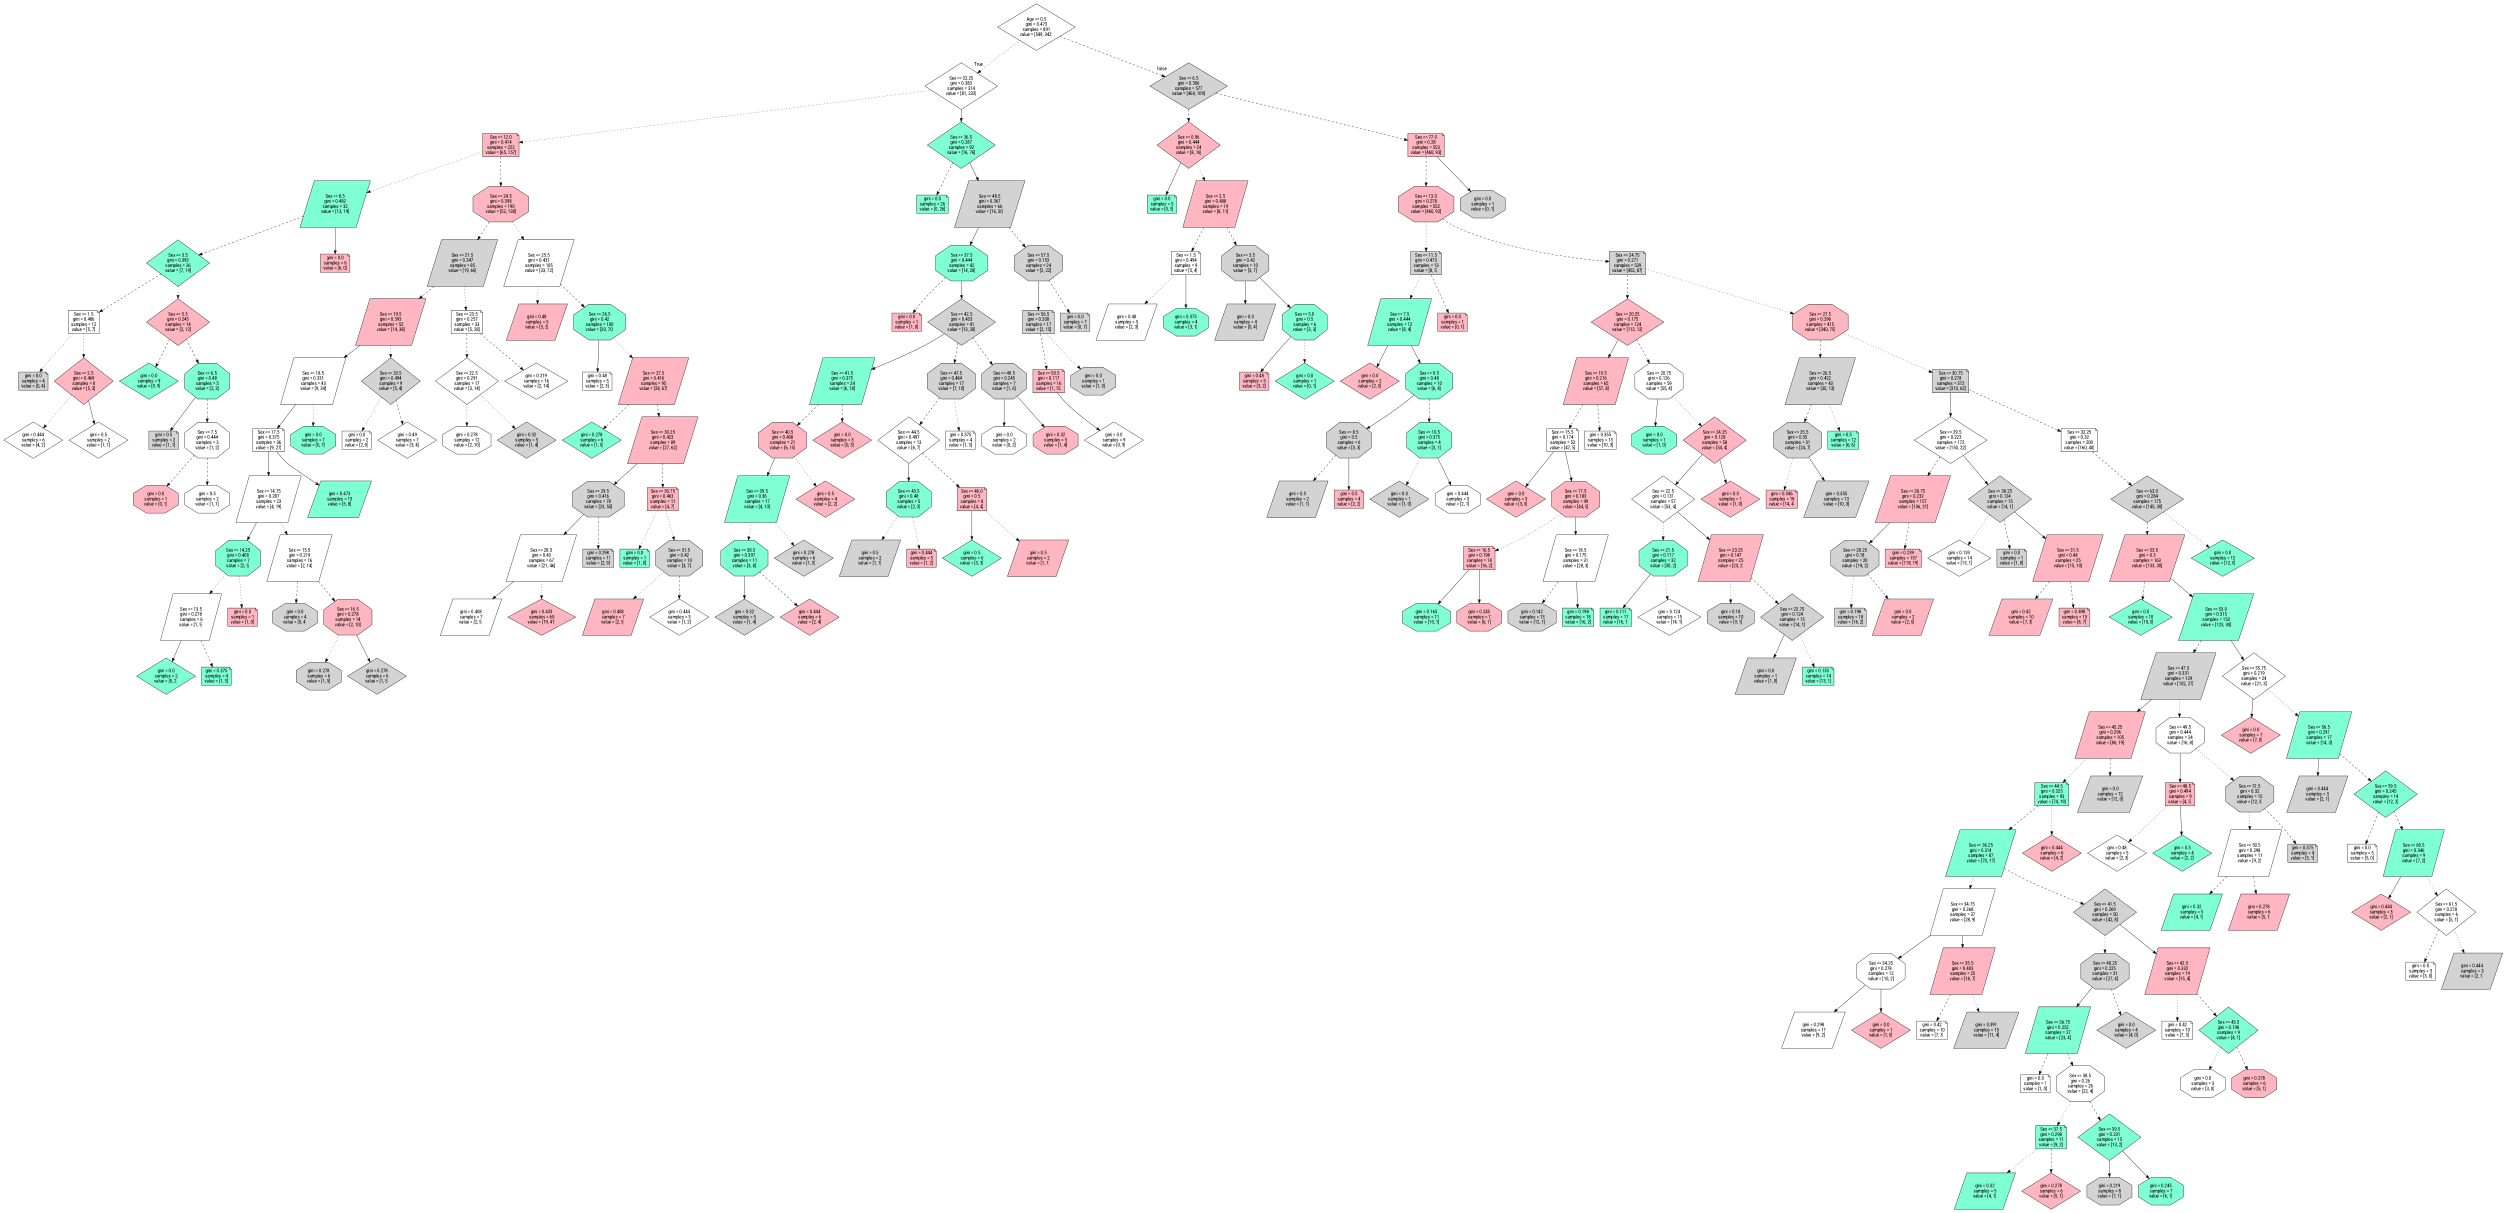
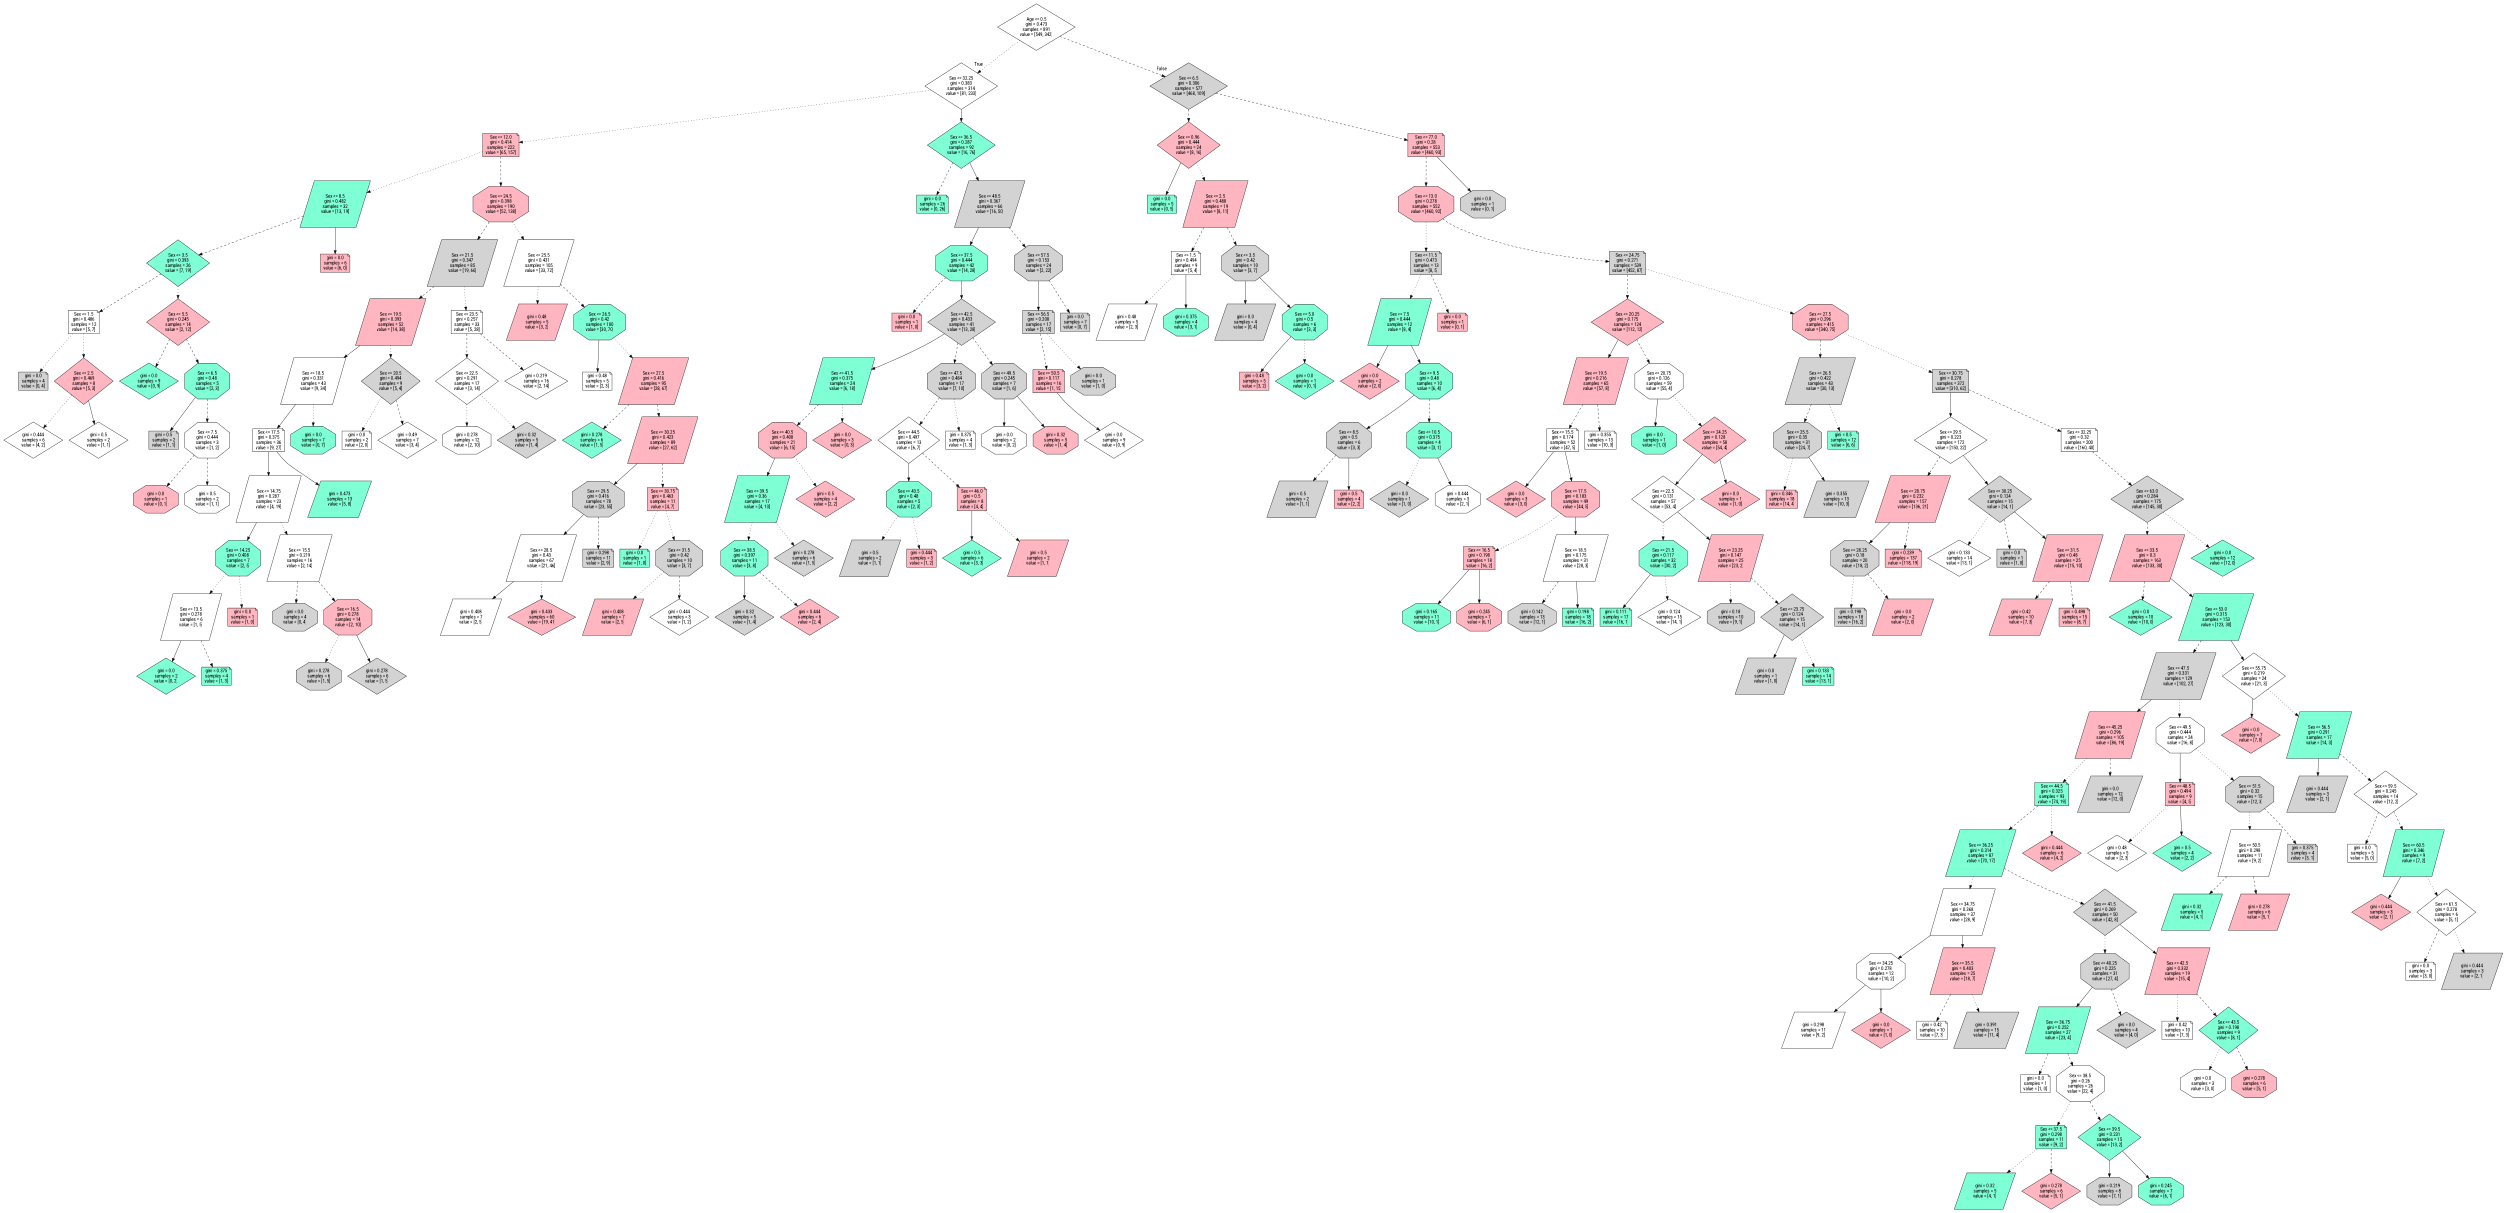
edge "Sex <= 41.5 gini = 0.375 samples = 24 value = [6, 18]" -> "gini = 0.0 samples = 3 value = [0, 3]": style dashed -> dotted
node "Sex <= 59.5 gini = 0.245 samples = 14 value = [12, 2]": fillcolor aquamarine -> white
